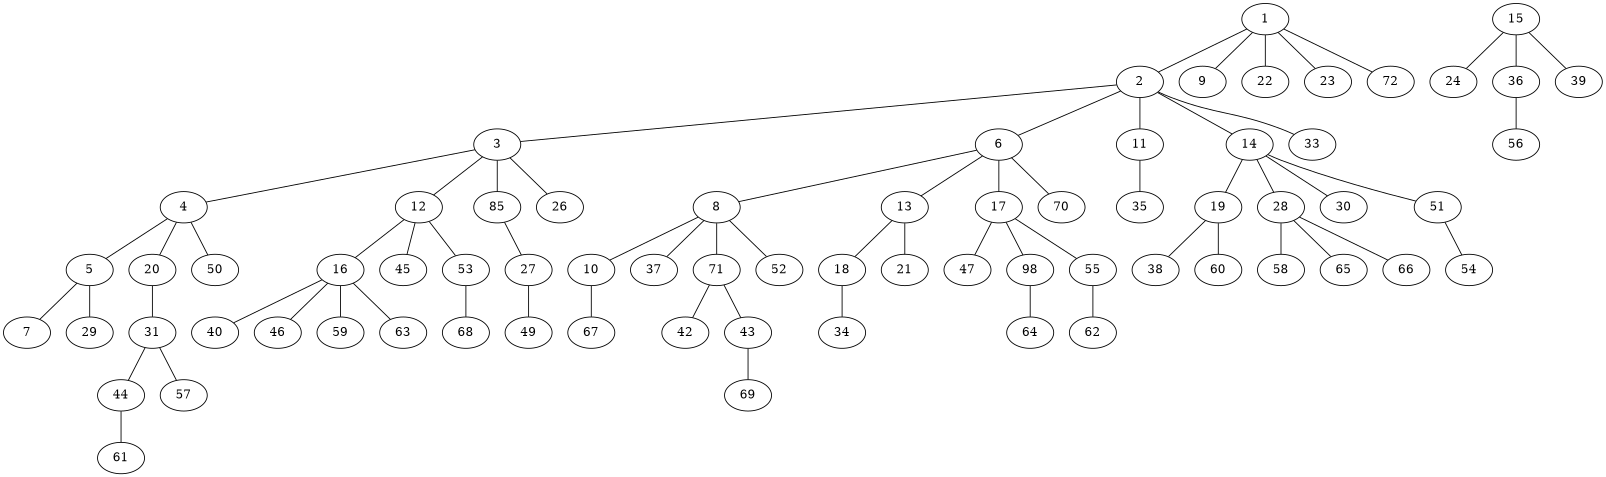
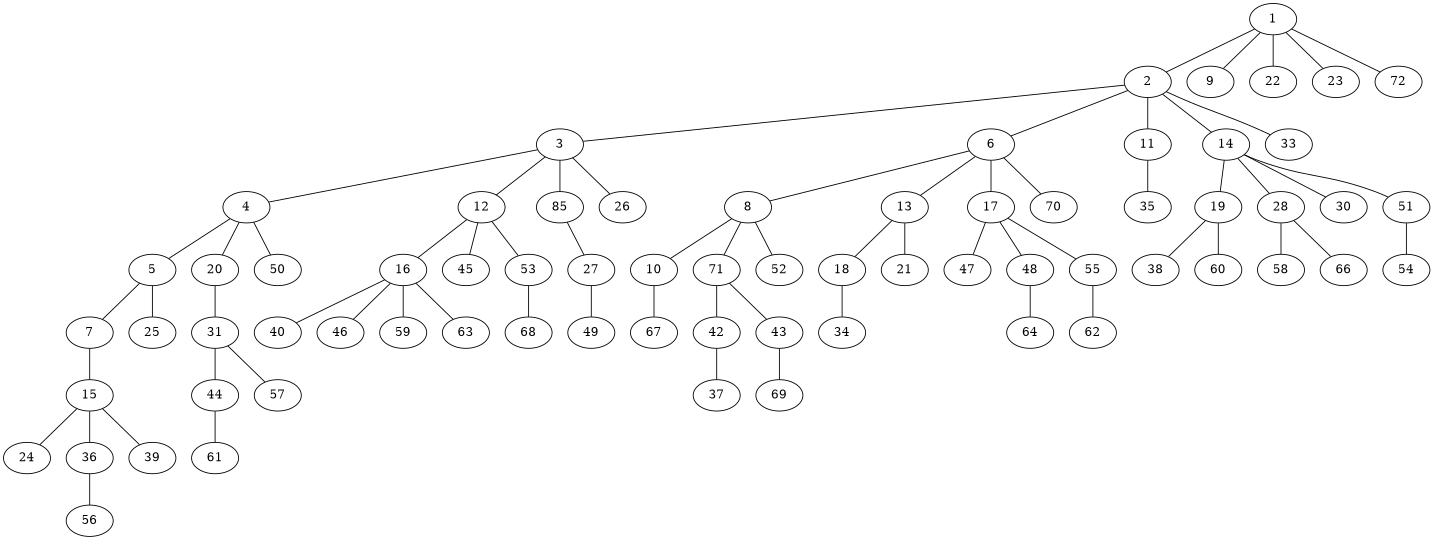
edge "8" -- "37": now "42" -- "37"
node "98": label "98" -> "48"
node "65": removed
node "29": label "29" -> "25"
edge "7" -- "15": added
